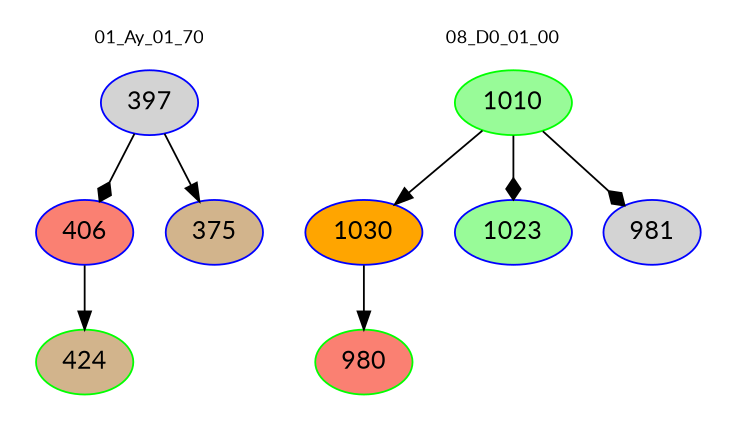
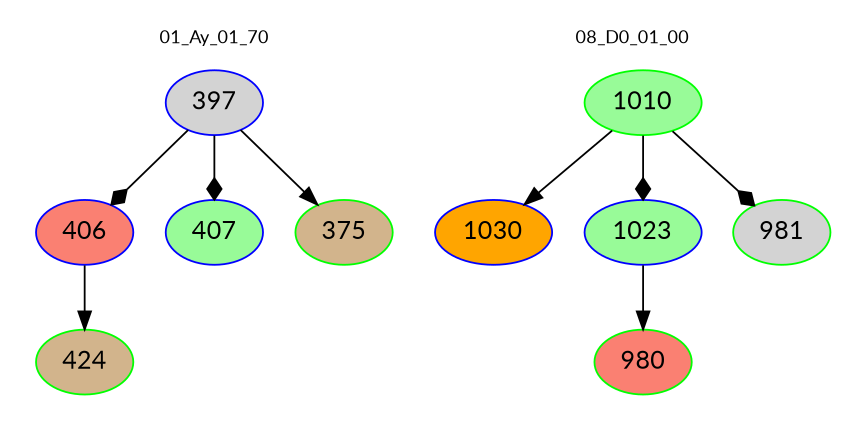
node "375": color blue -> green
node "407": added
node "981": color blue -> green
edge "1030" -> "980": now "1023" -> "980"
